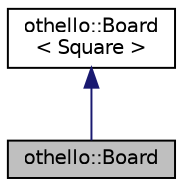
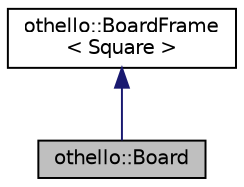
node "othello::Board < Square >": label "othello::Board < Square >" -> "othello::BoardFrame < Square >"
